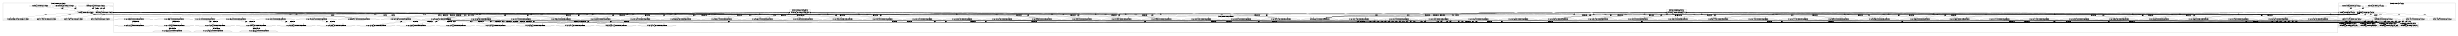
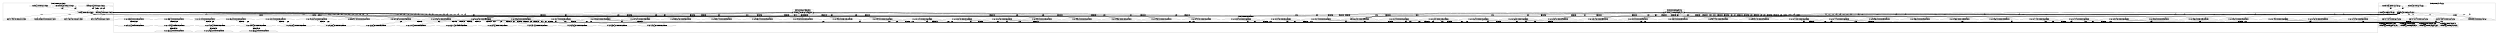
node "10.1.80.1:34424#ServerID_OuterContainerID": added
